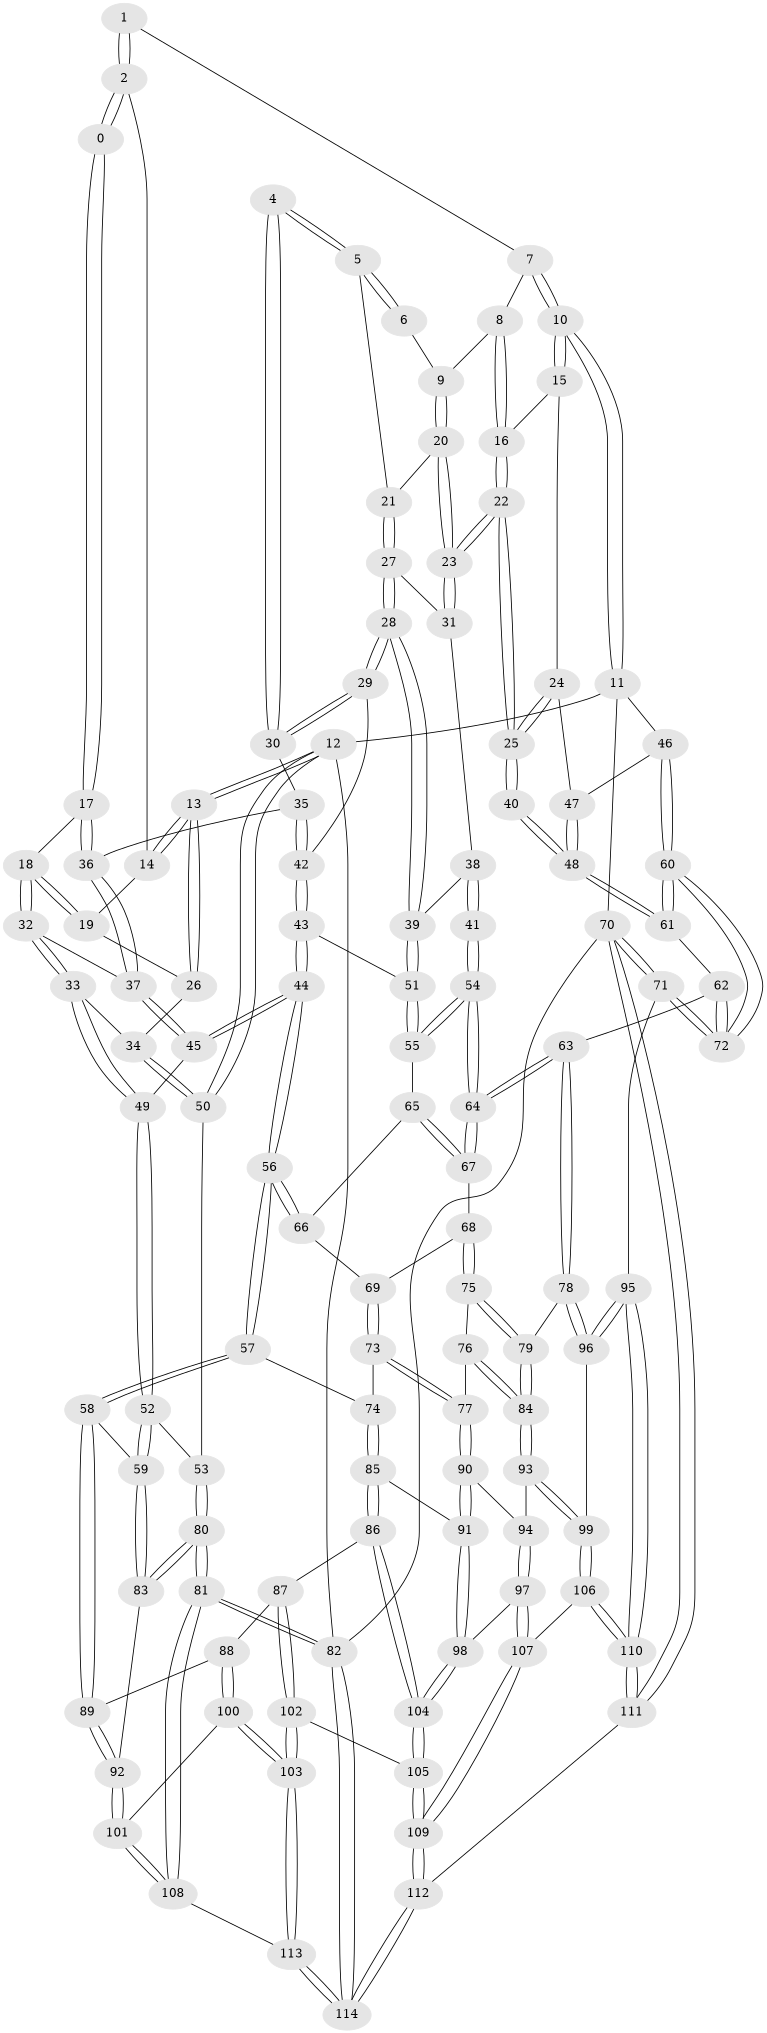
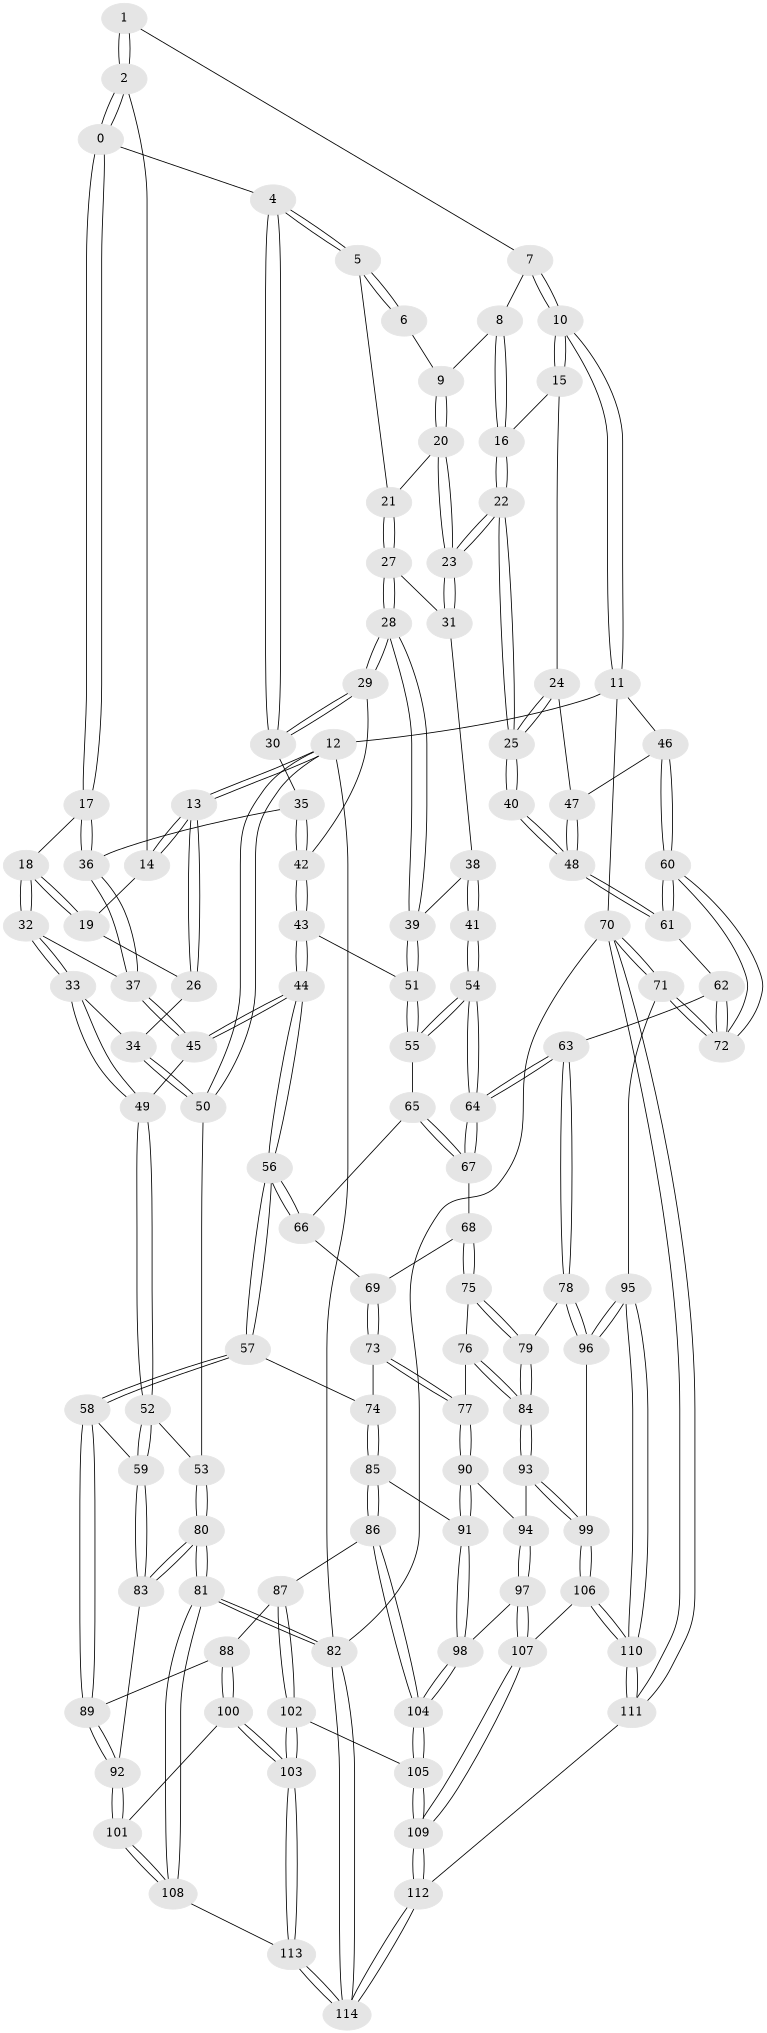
edge "0" -- "4": added
